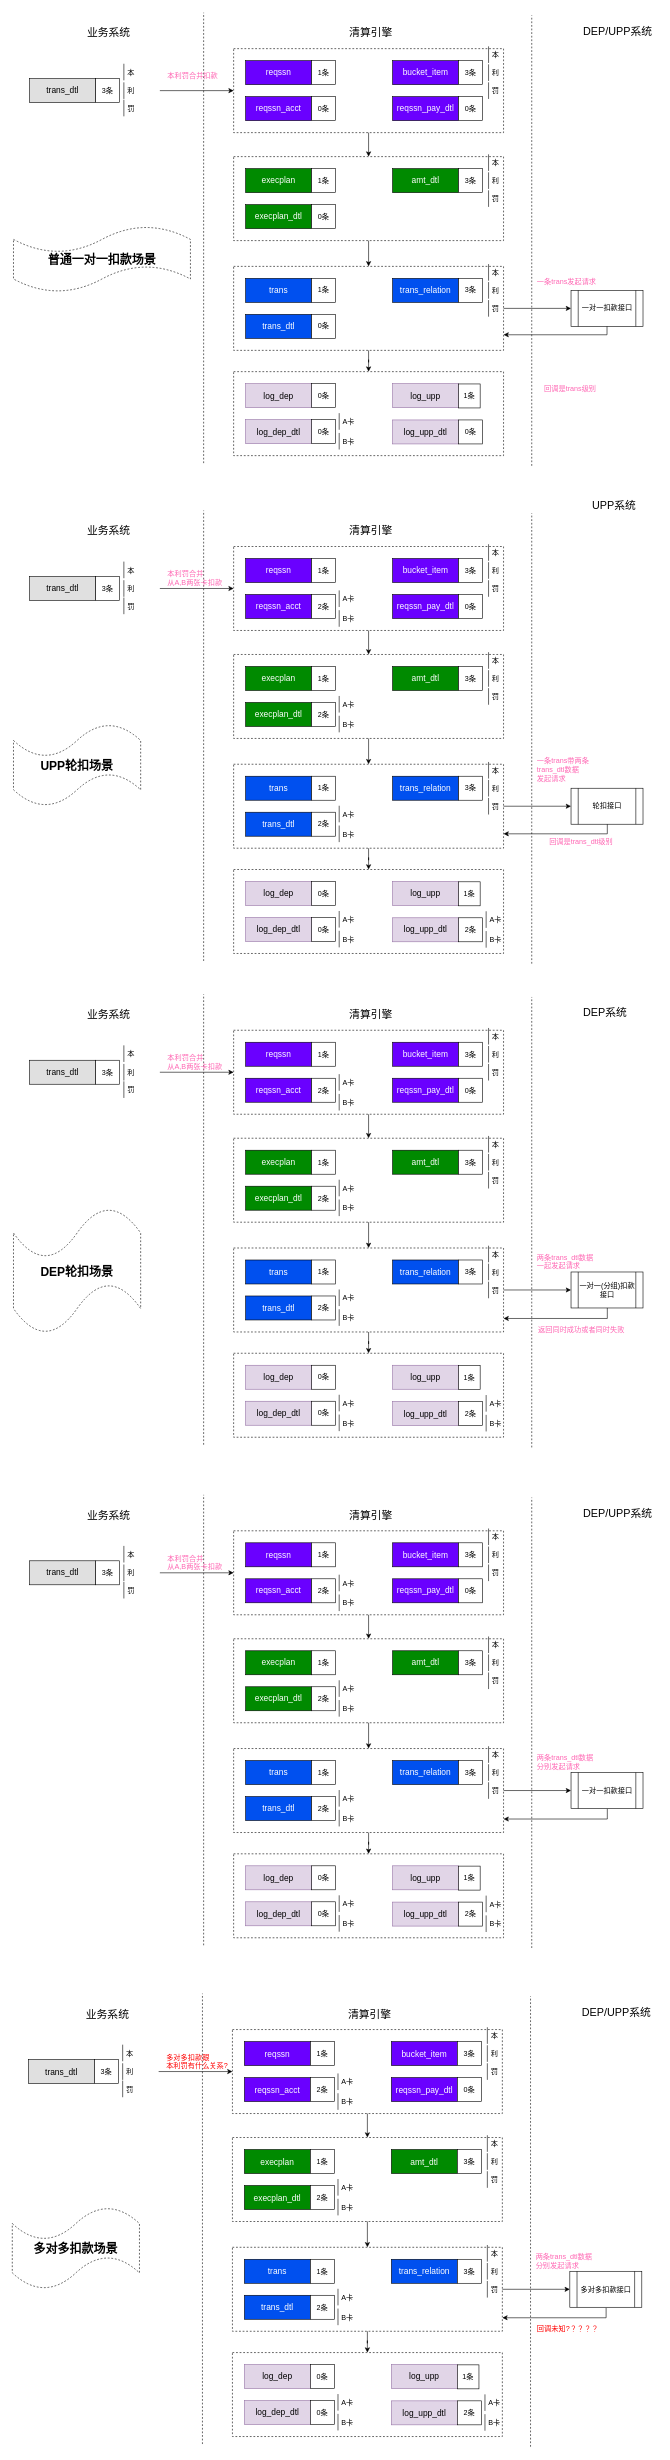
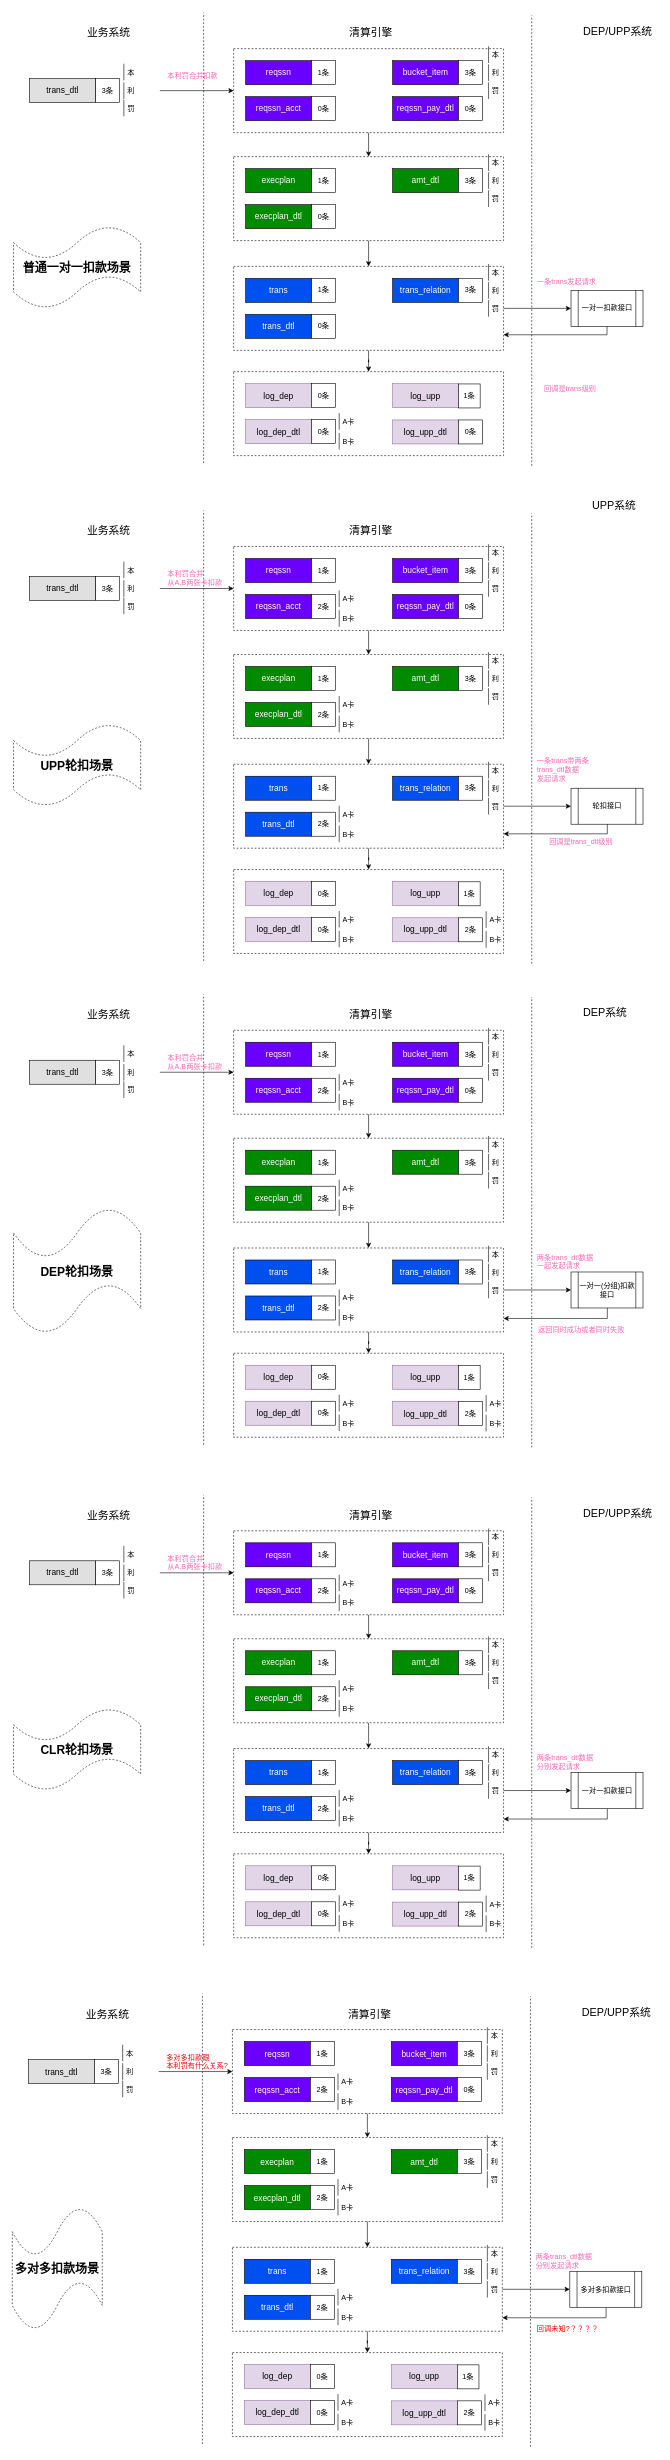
node "普通一对一扣款场景": size 177x66 -> 127x82
node "CLR轮扣场景": added
node "多对多扣款场景": size 127x82 -> 90x123
